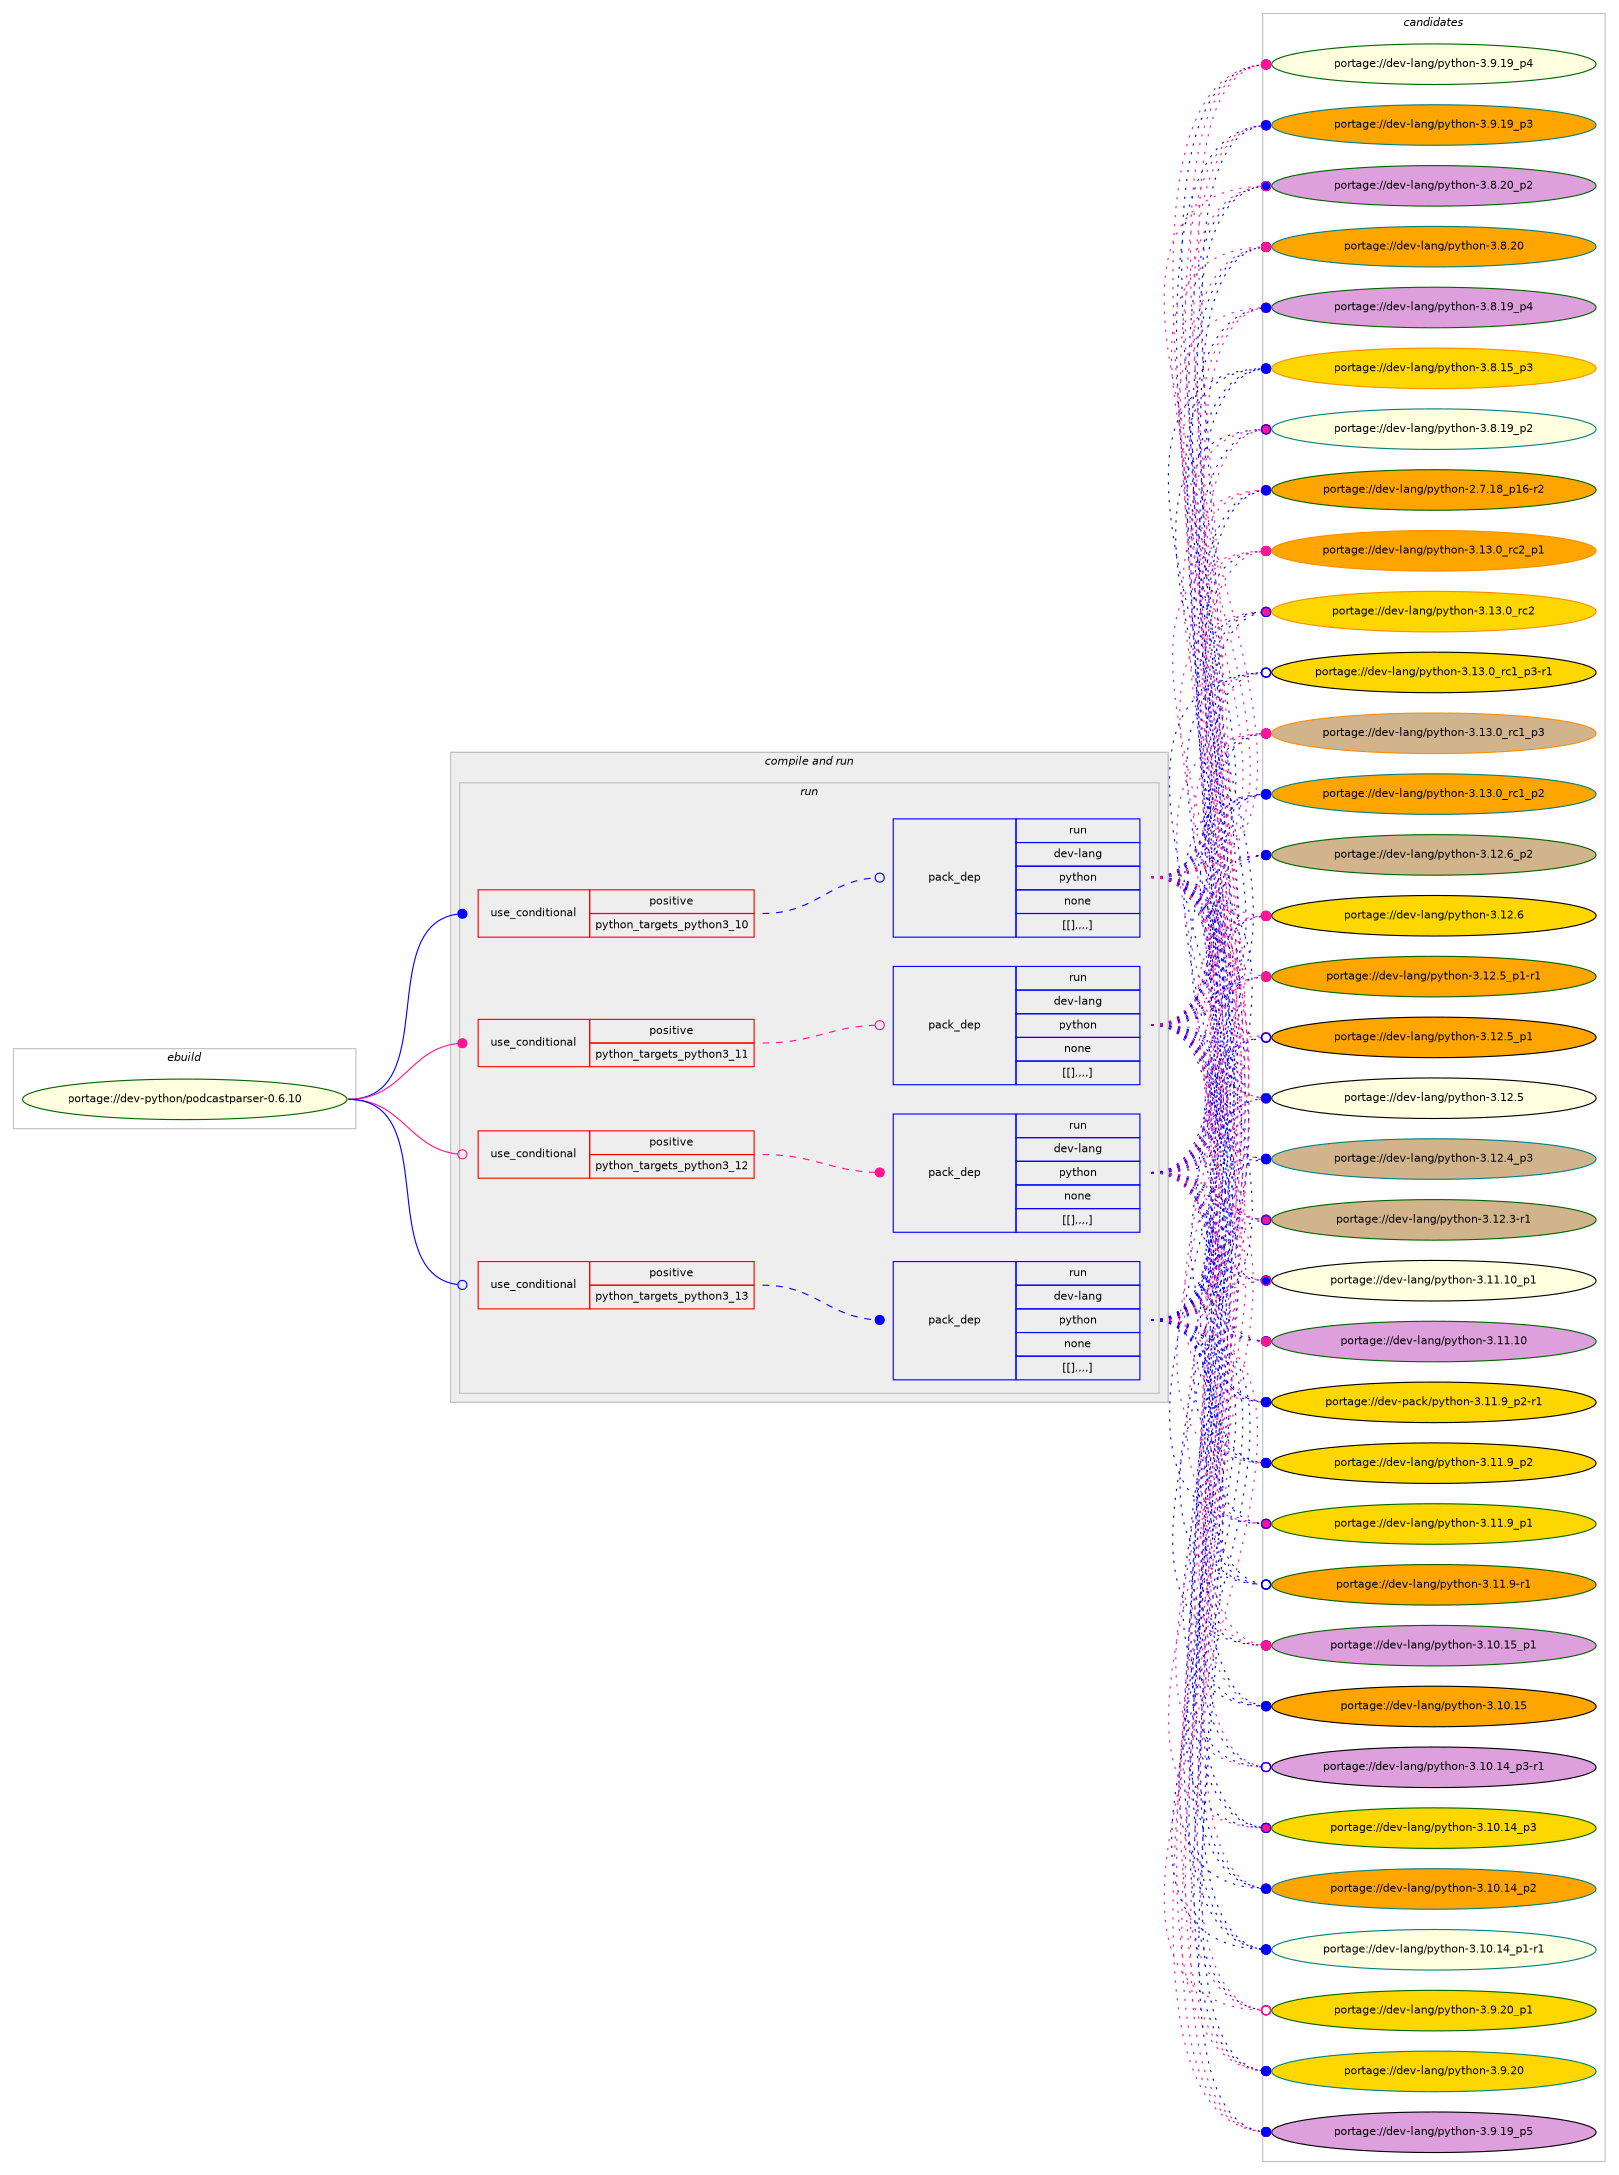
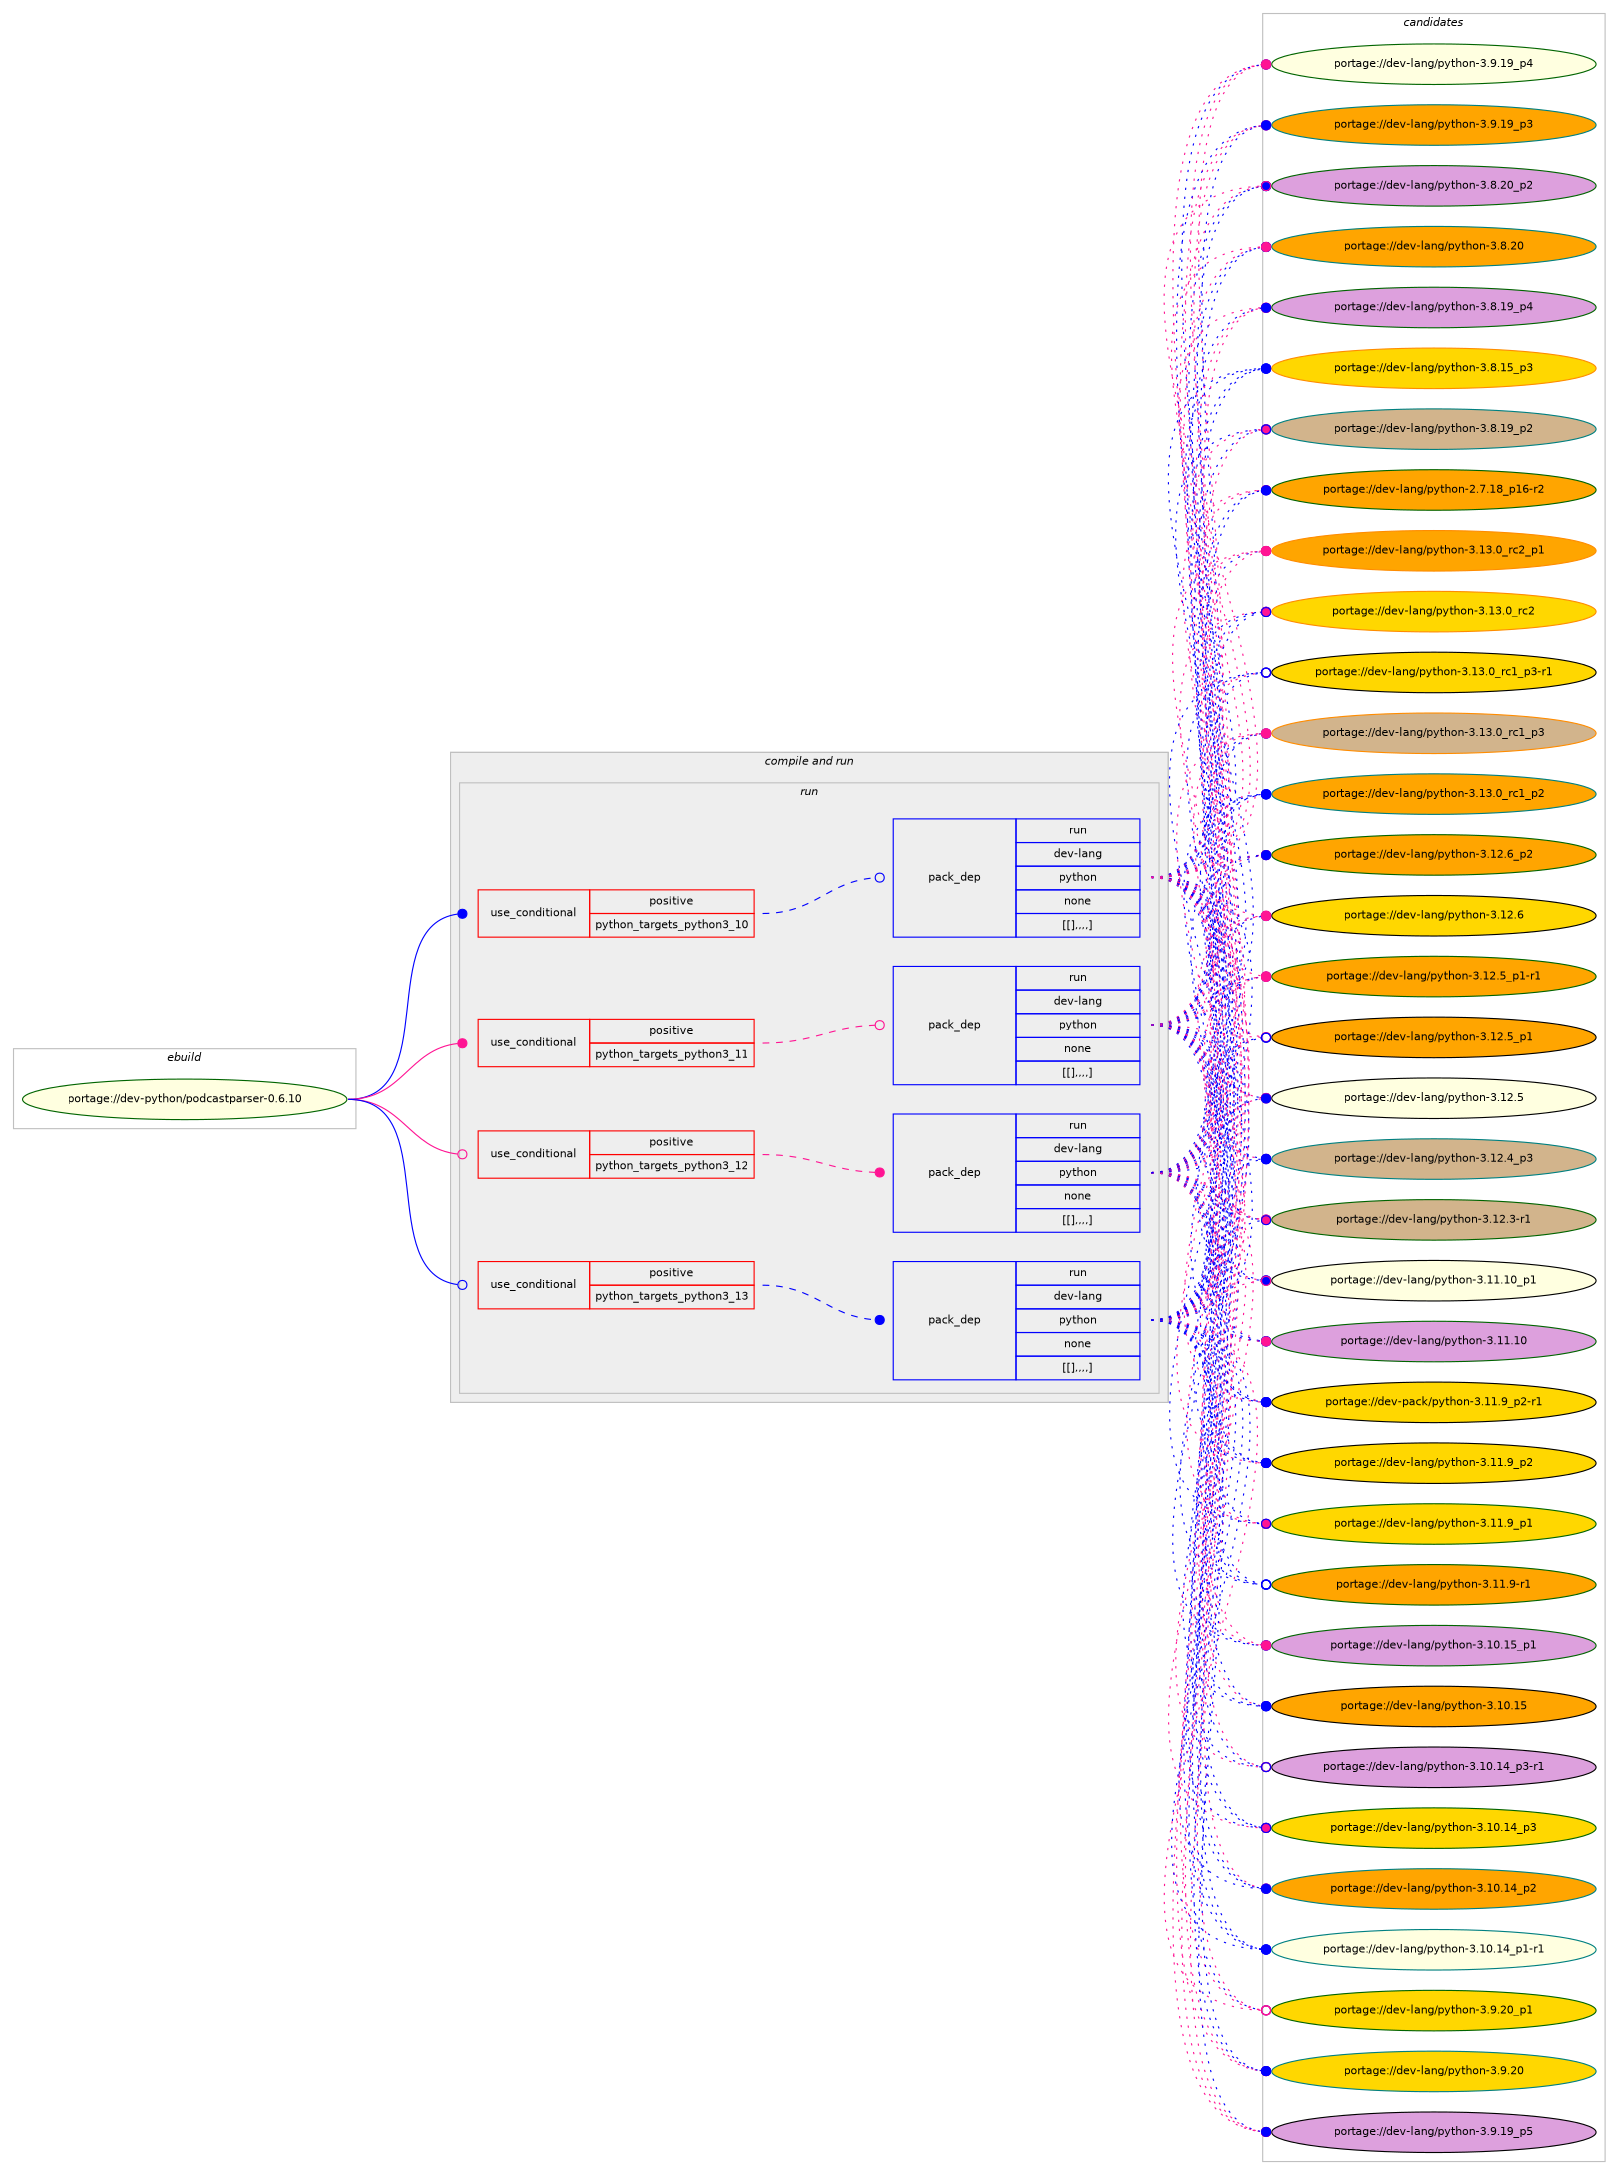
node "portage://dev-lang/python-3.8.19_p2": fillcolor lightyellow -> tan
node "portage://dev-lang/python-3.12.6_p2": fillcolor tan -> orange
